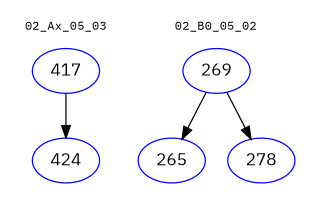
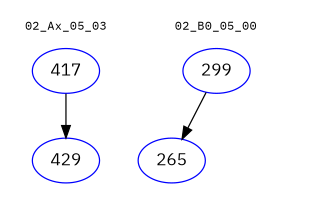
cluster "02_B0_05_02": label "02_B0_05_02" -> "02_B0_05_00"
node "269": label "269" -> "299"
node "424": label "424" -> "429"
node "278": removed
